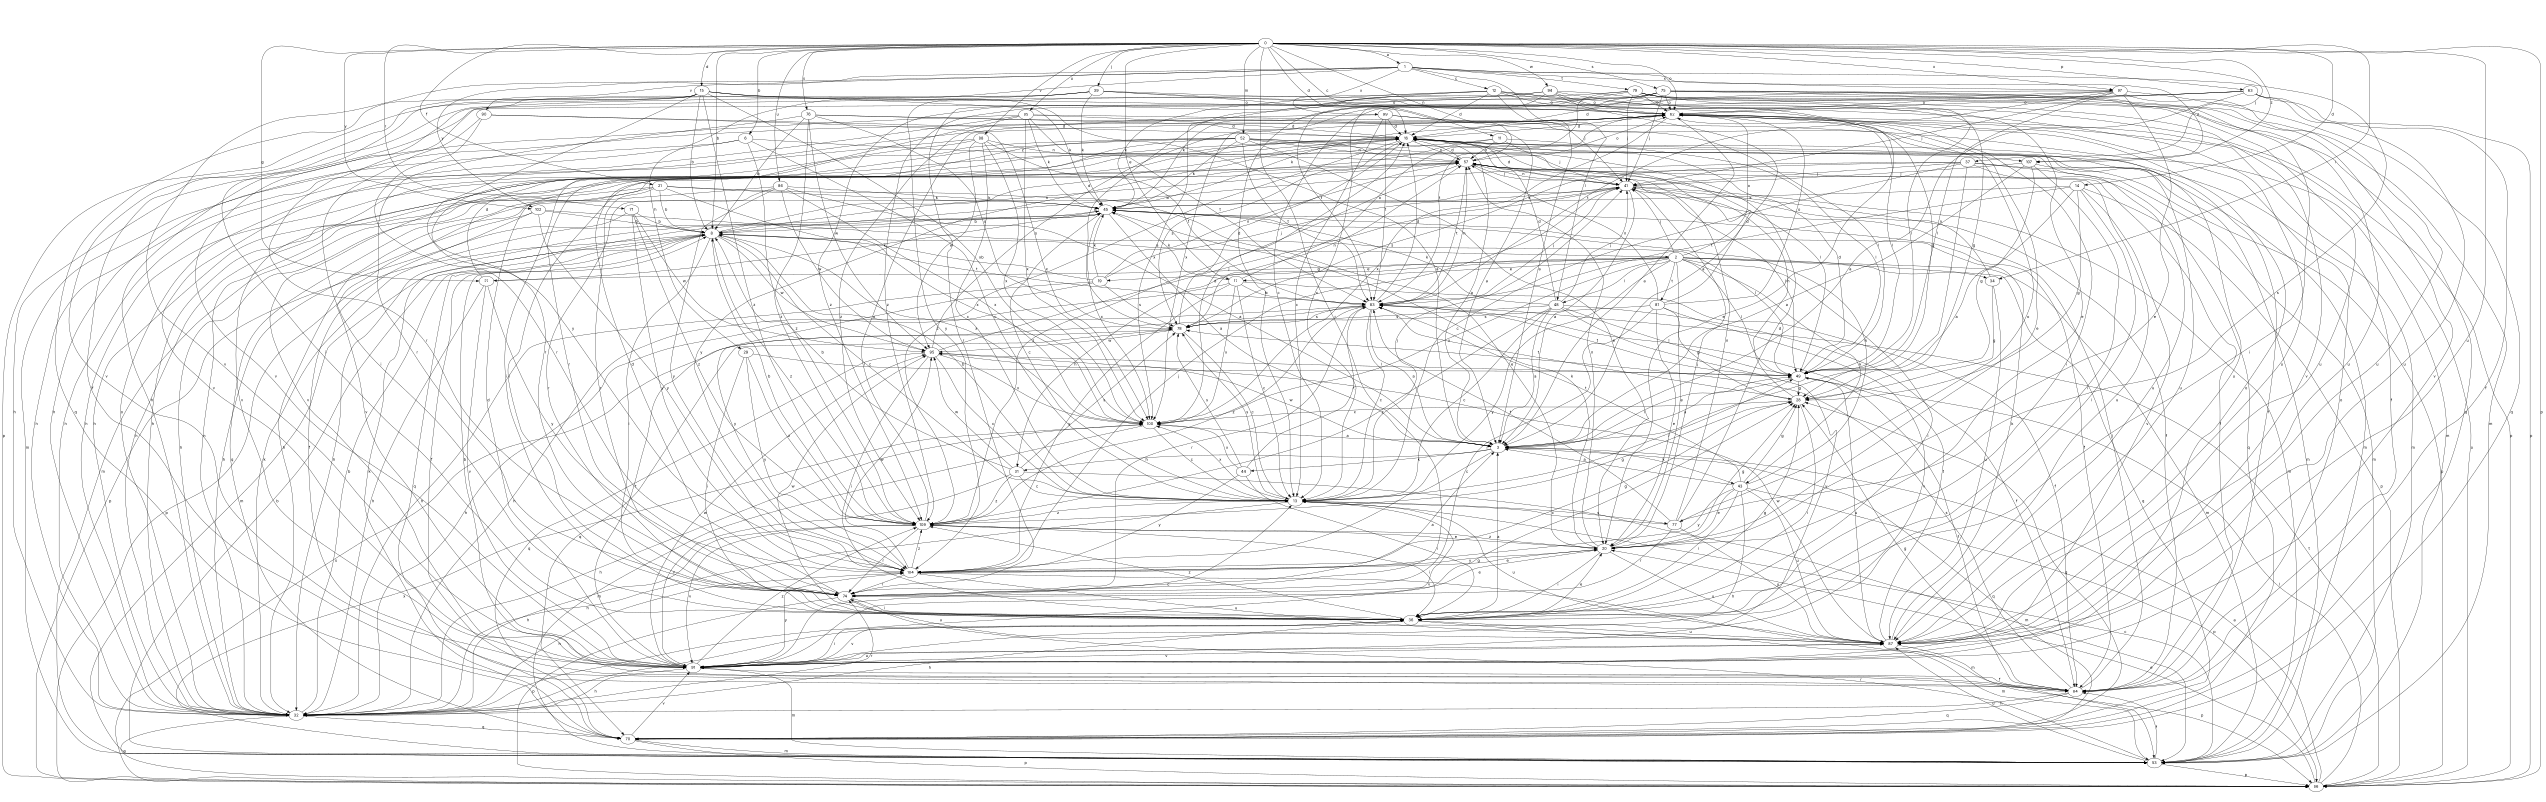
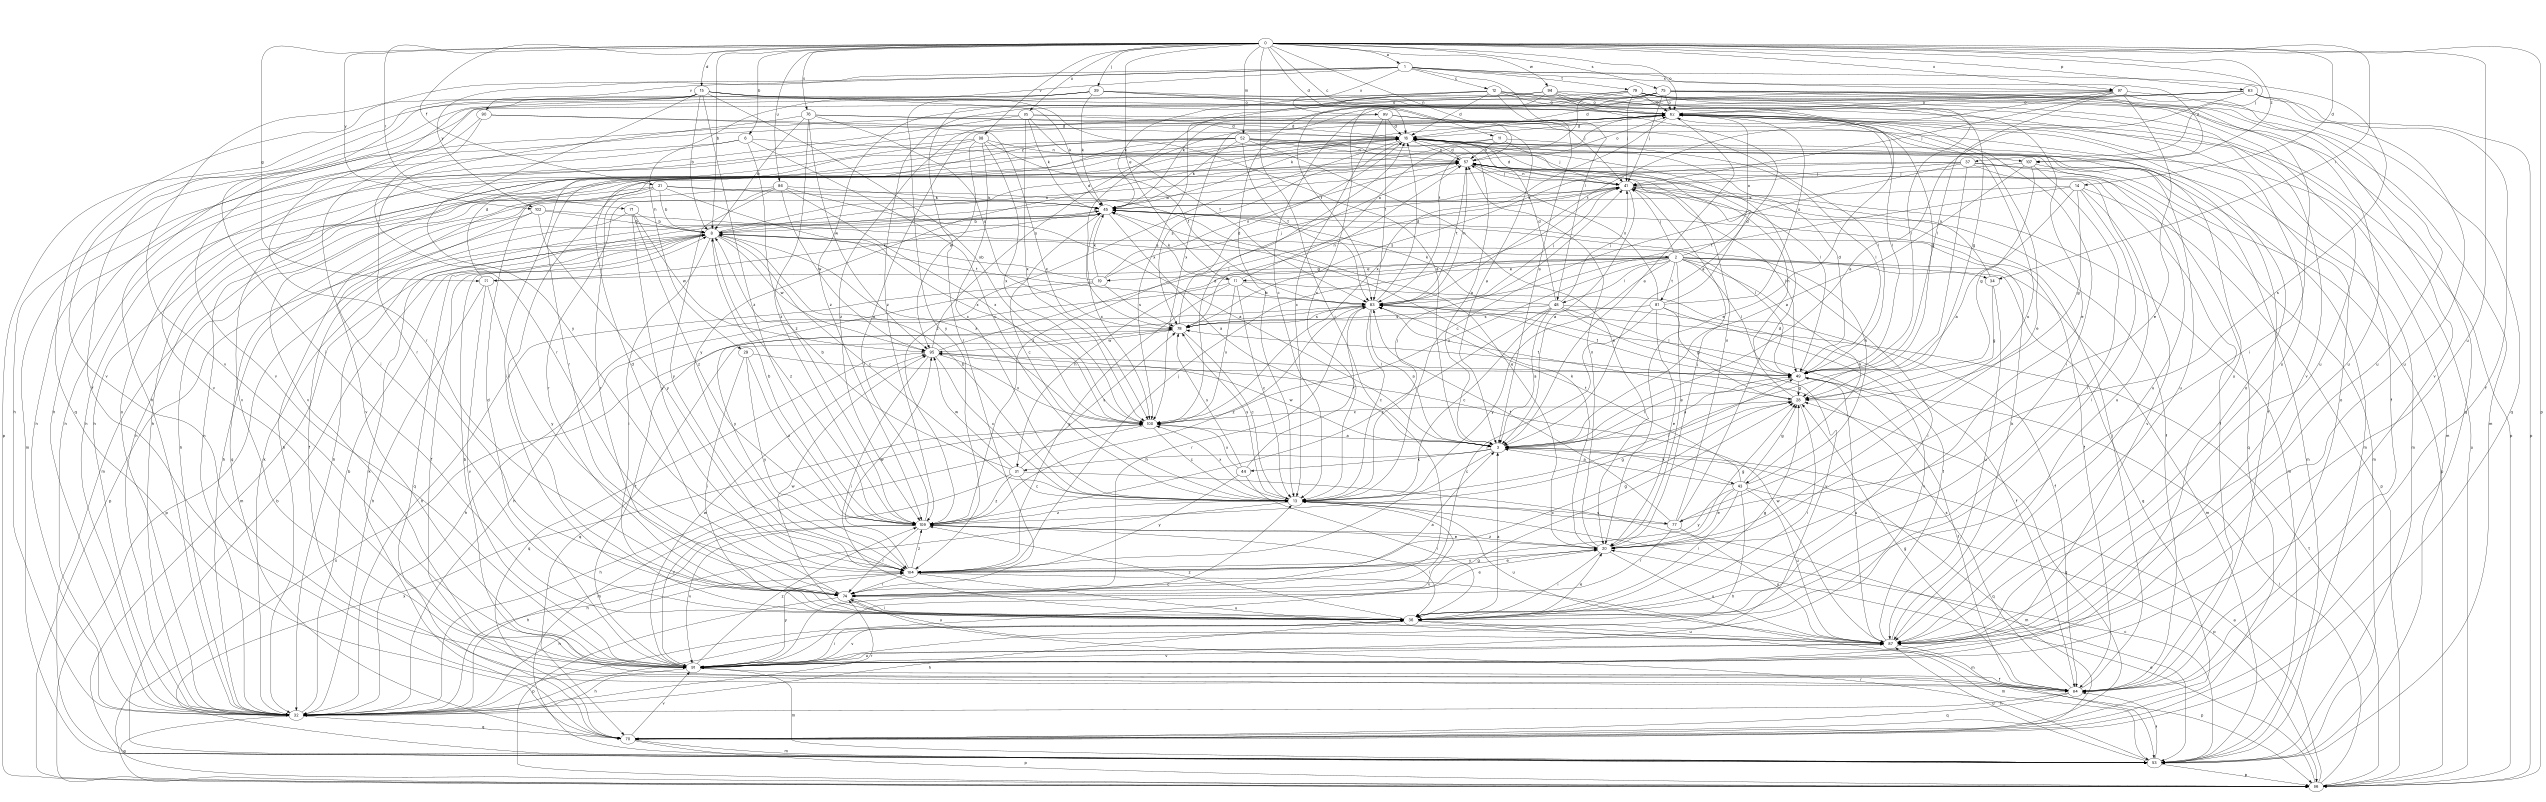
edge "85" -> "74": removed, label "r"
